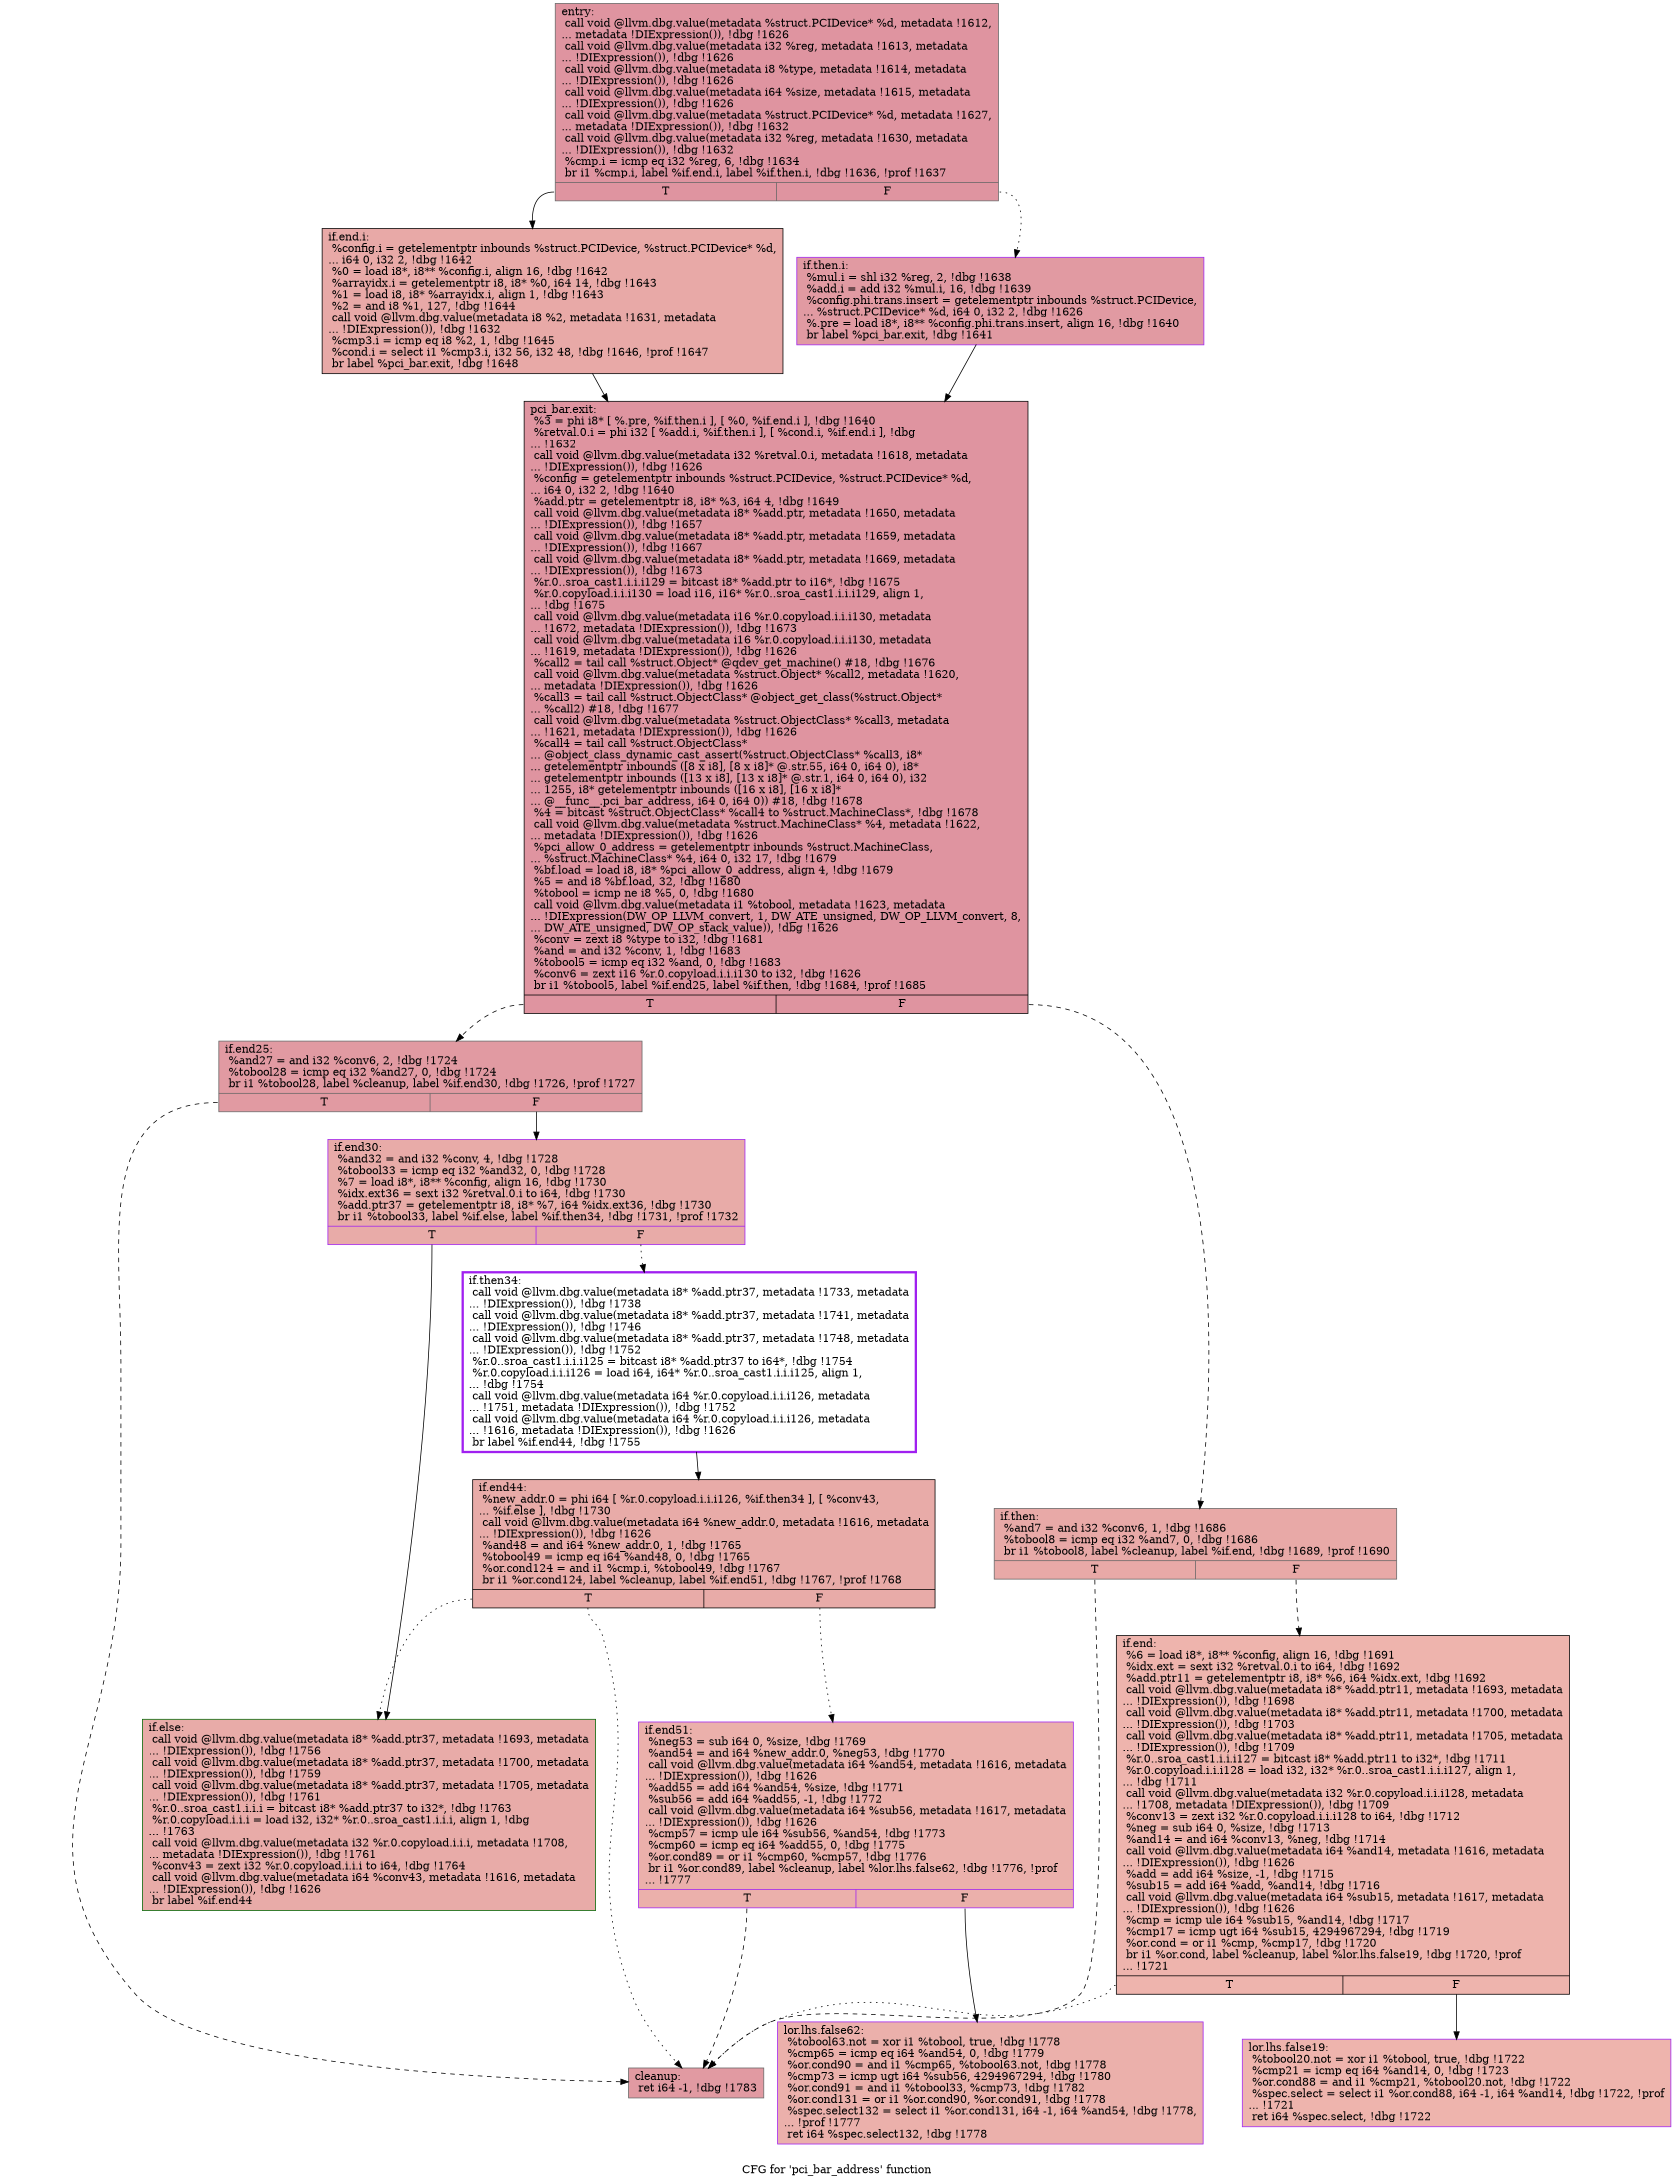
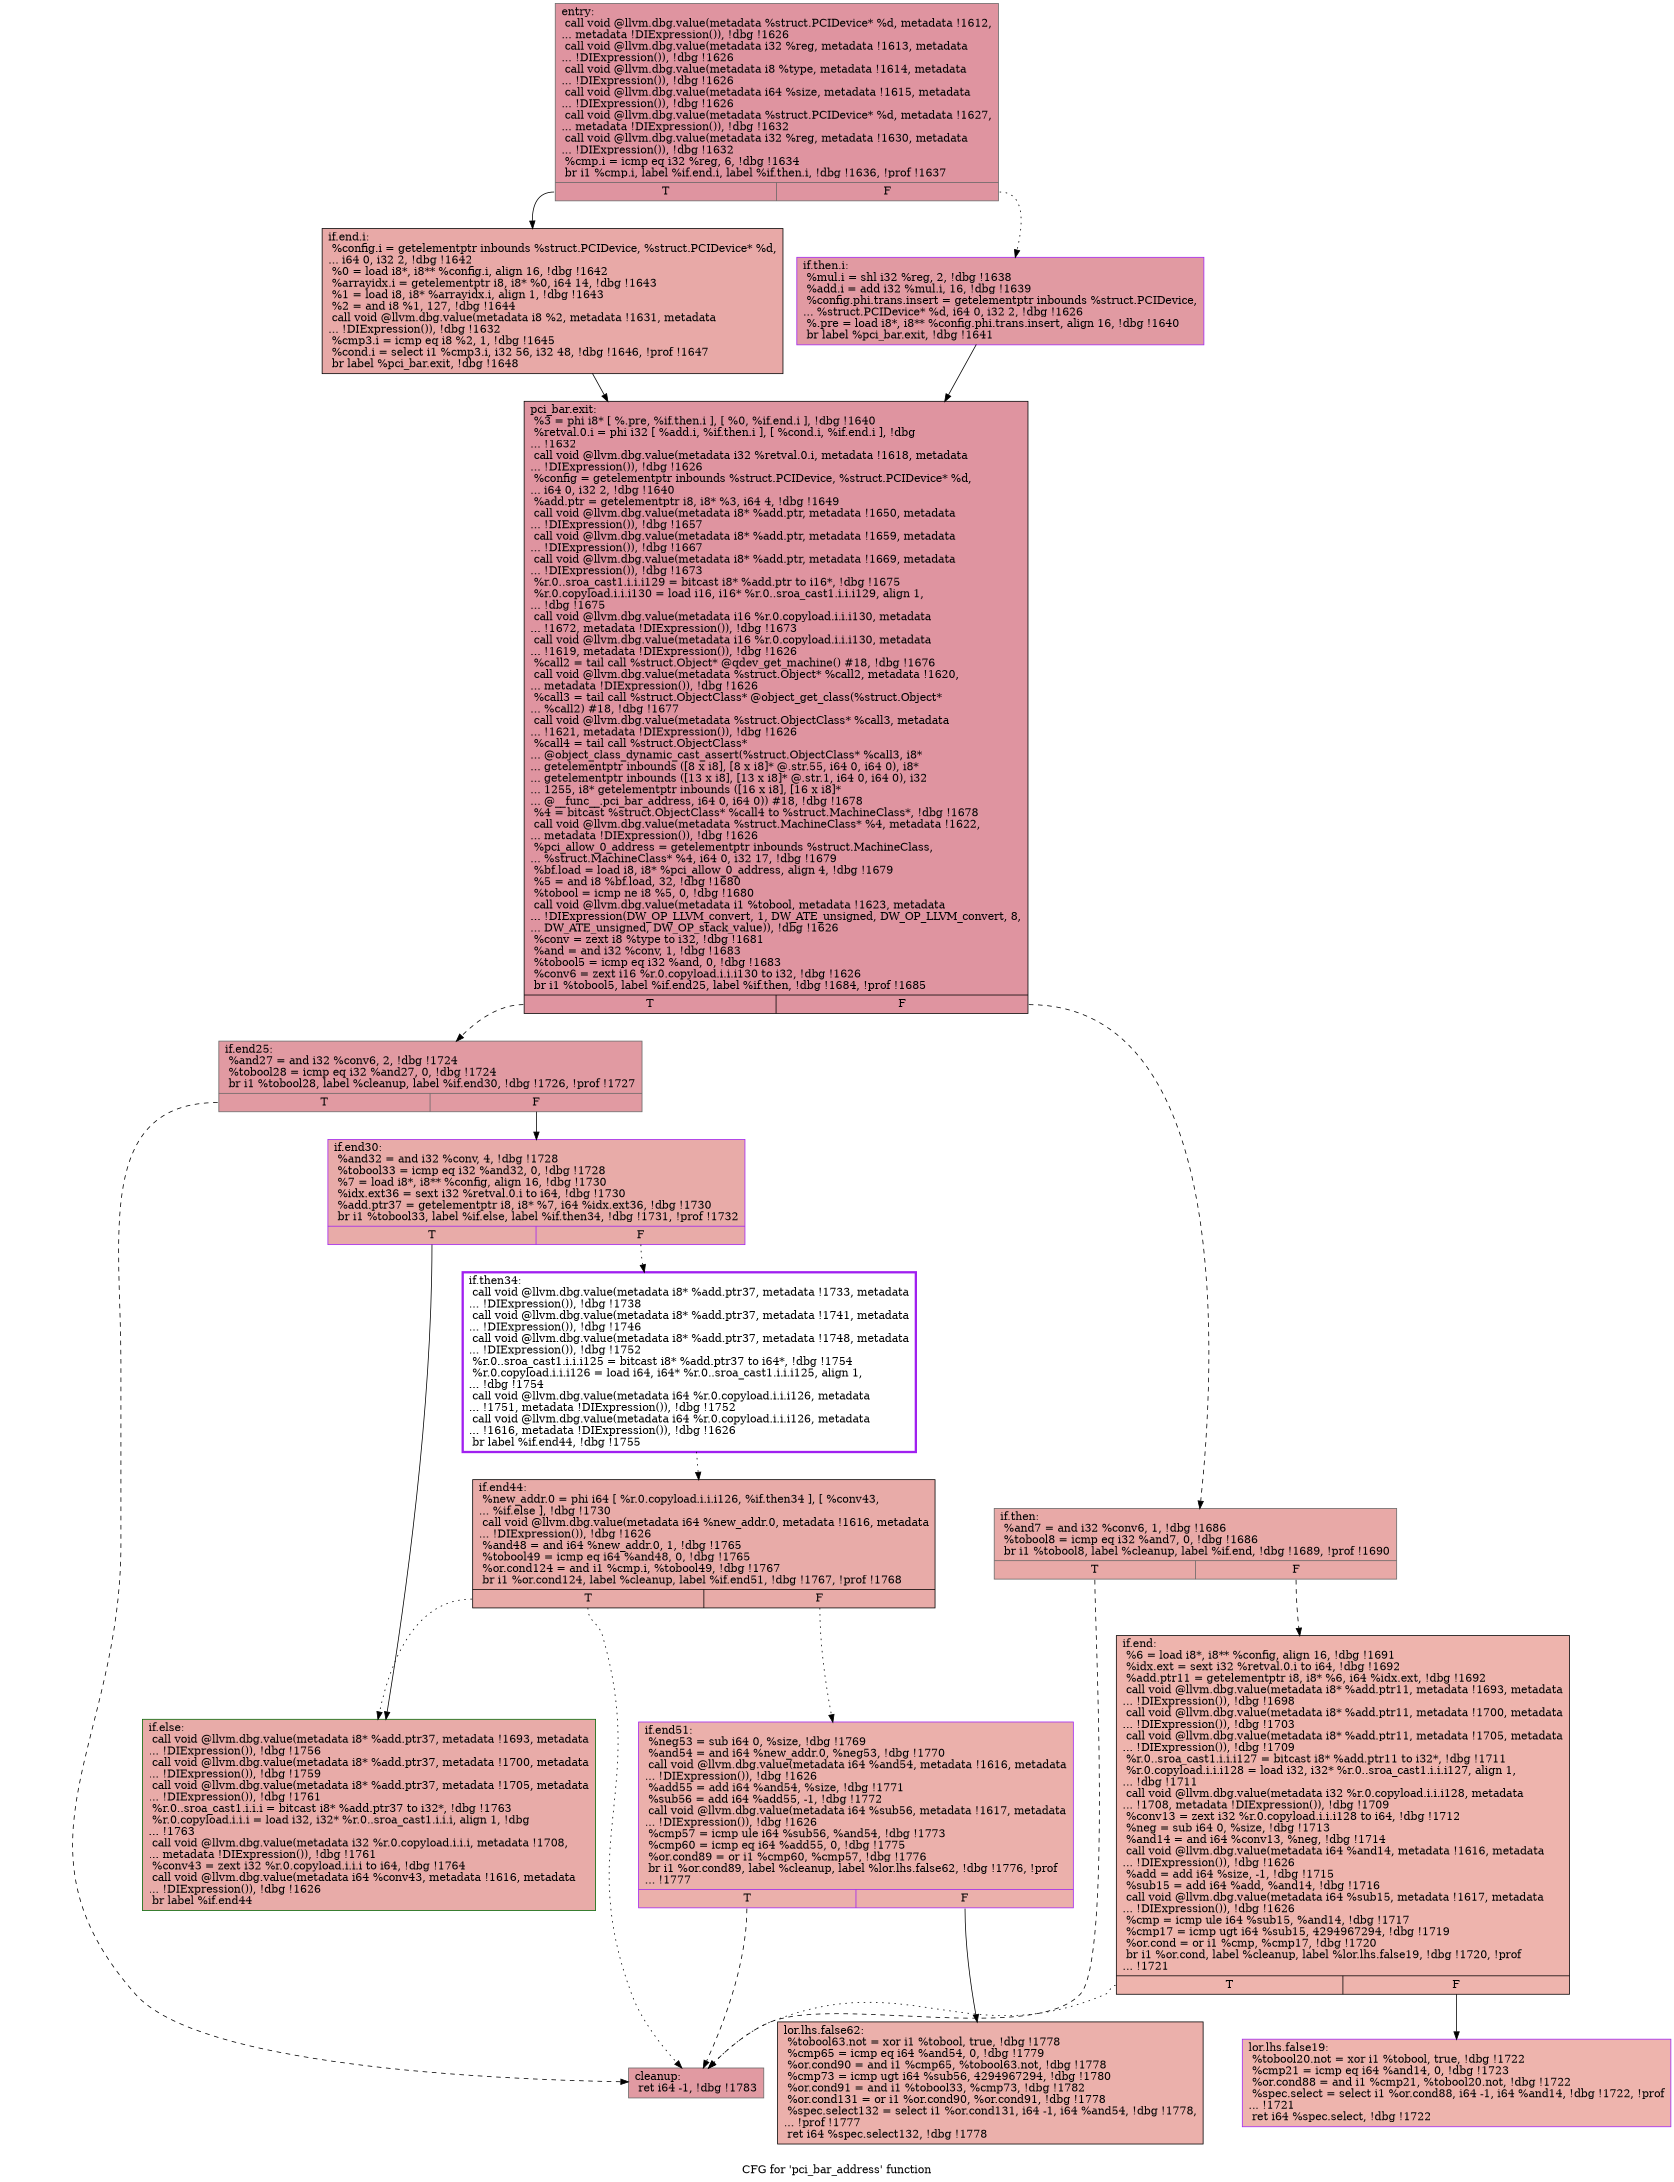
edge "if.then34:" -> "if.end44:": style solid -> dotted
node "lor.lhs.false62:": color purple -> black
